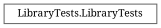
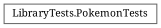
node "LibraryTests.LibraryTests": label "LibraryTests.LibraryTests" -> "LibraryTests.PokemonTests"
